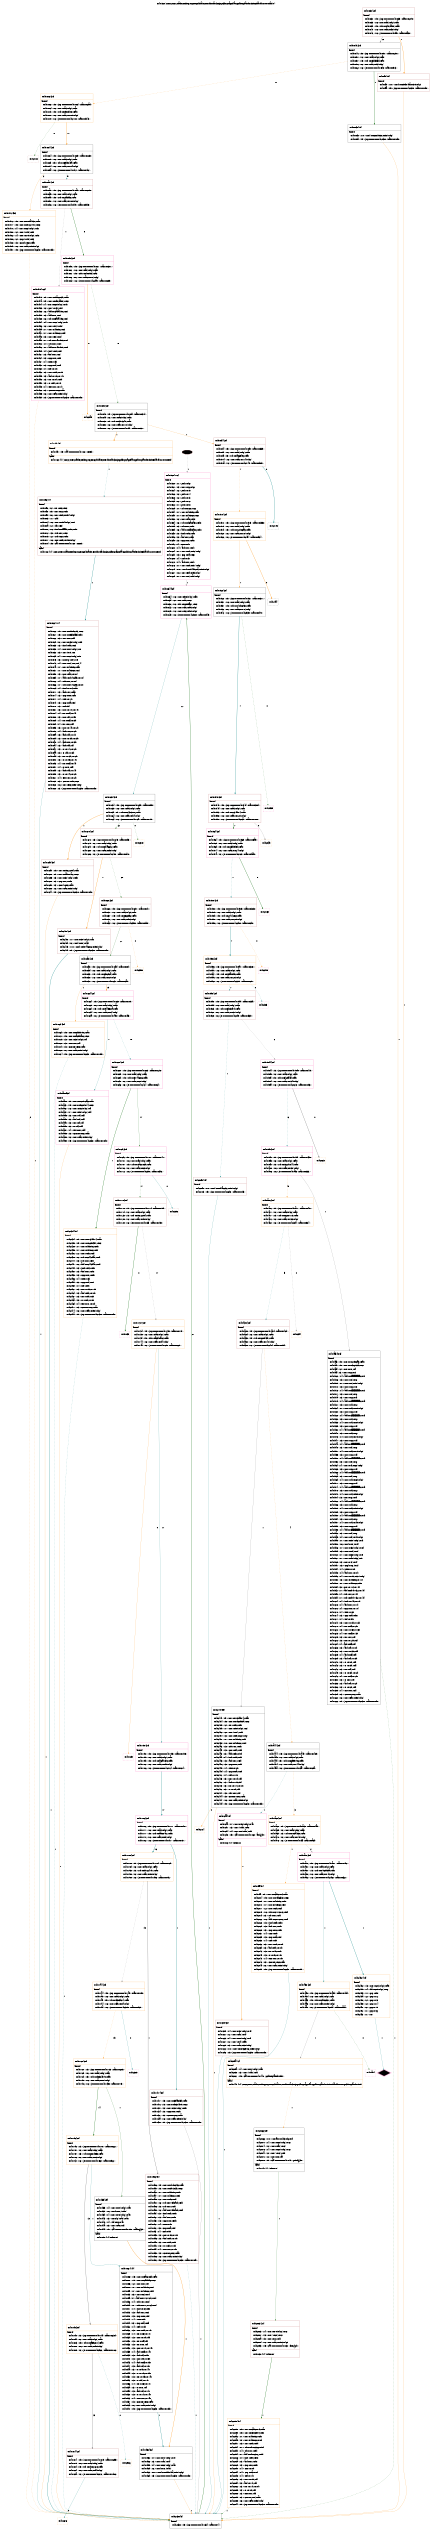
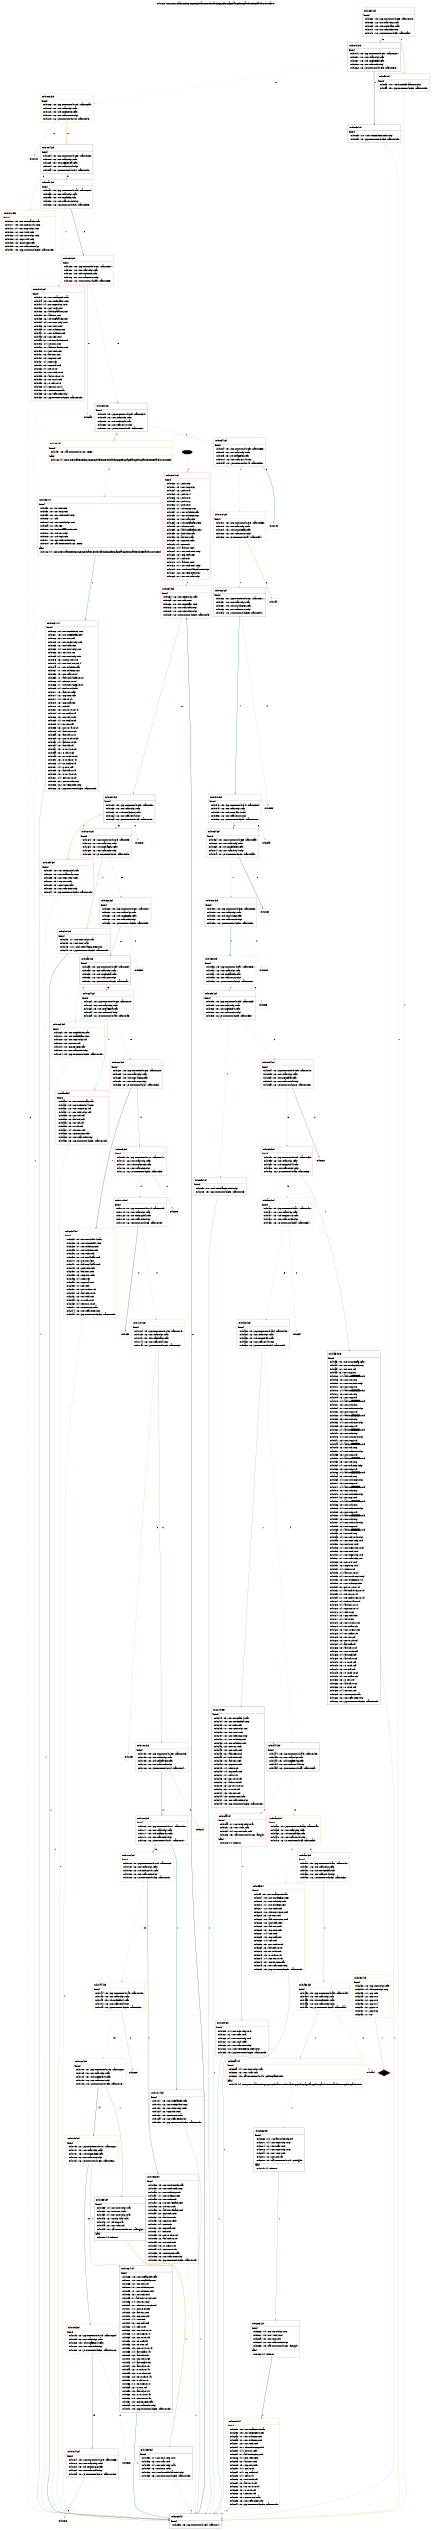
edge "0x40247f [99]" -> "0x4021c4": now "0x401750 [28]" -> "0x4021c4"
edge "0x401a7c [28]" -> "0x4024e2 [18]": removed, label "1"
edge "0x401ee2 [147]" -> "0x401d52 [32]": now "0x401ee2 [147]" -> "0x4026b8 [5]"
